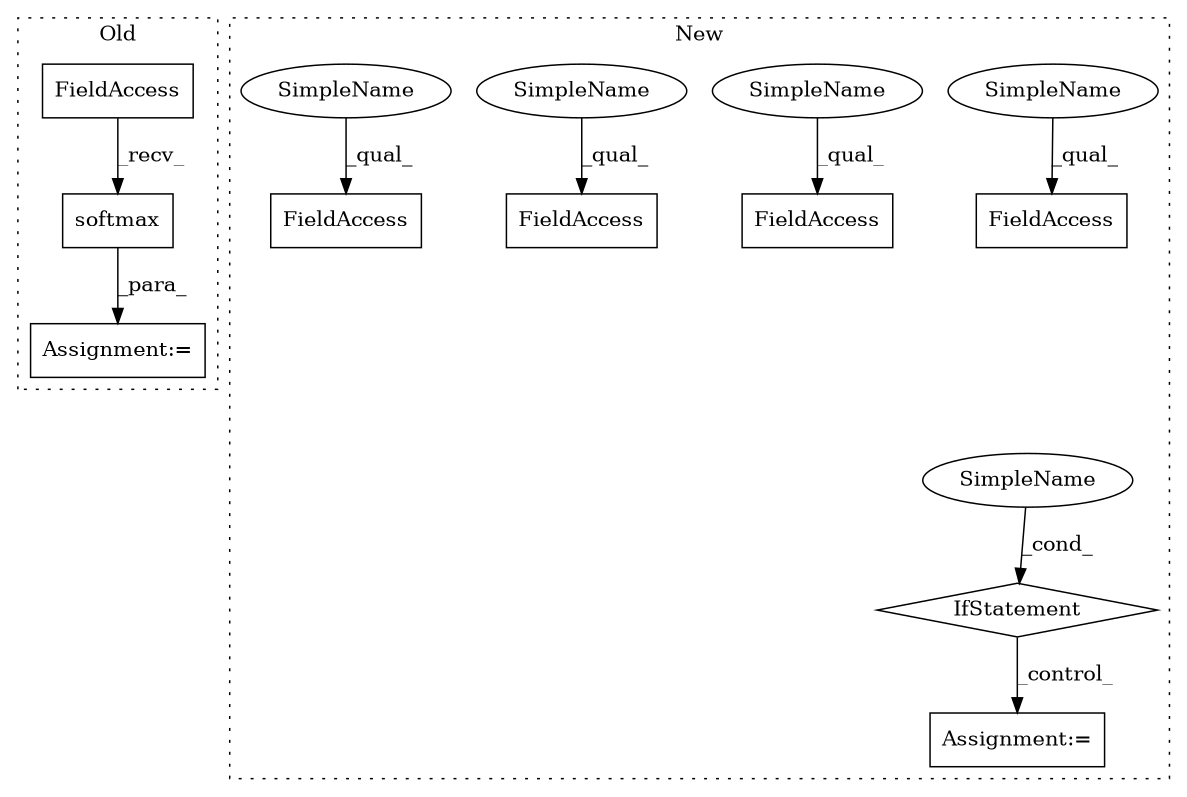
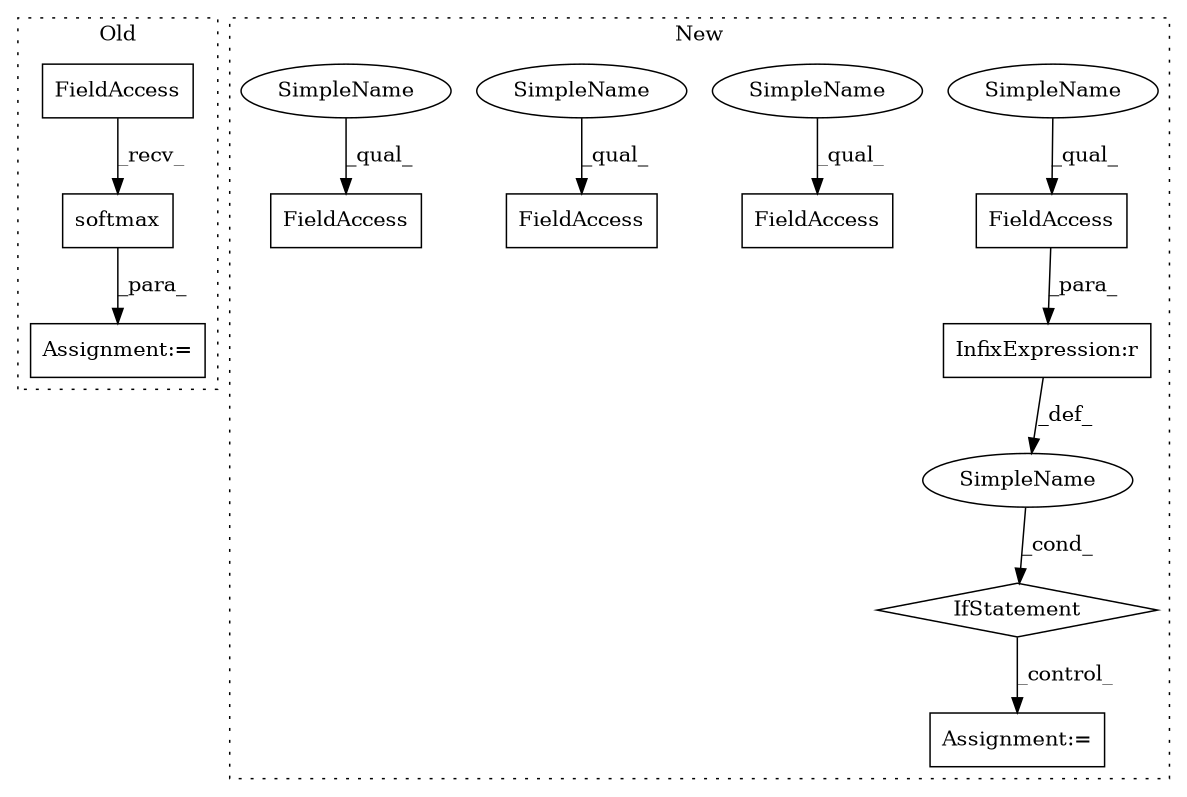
node "InfixExpression:r": added
